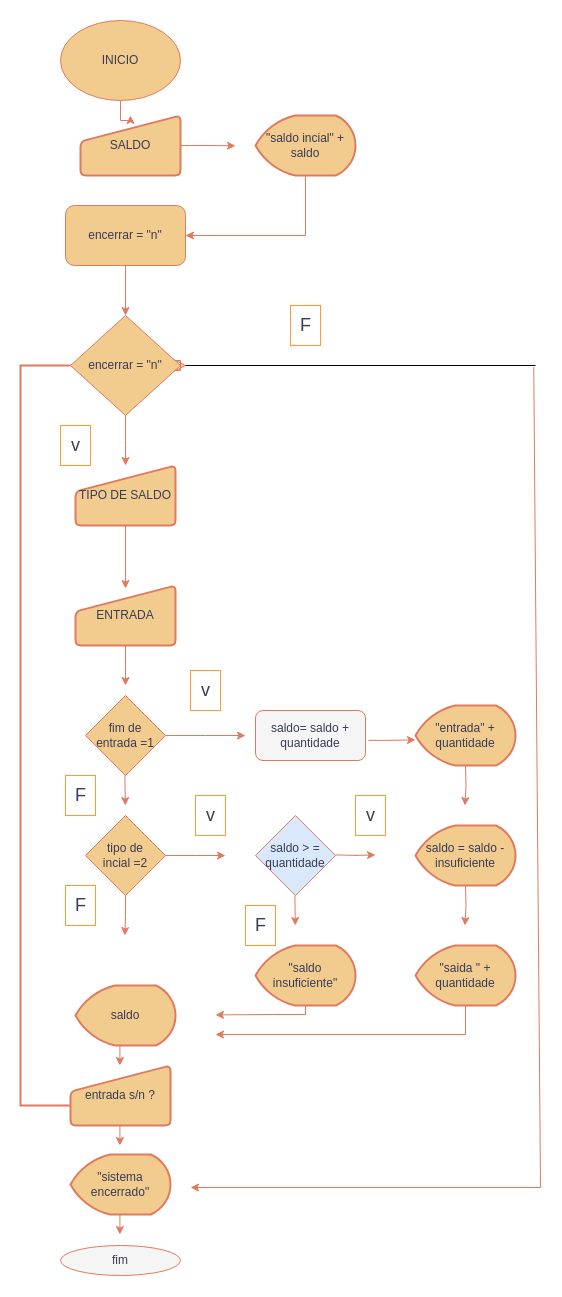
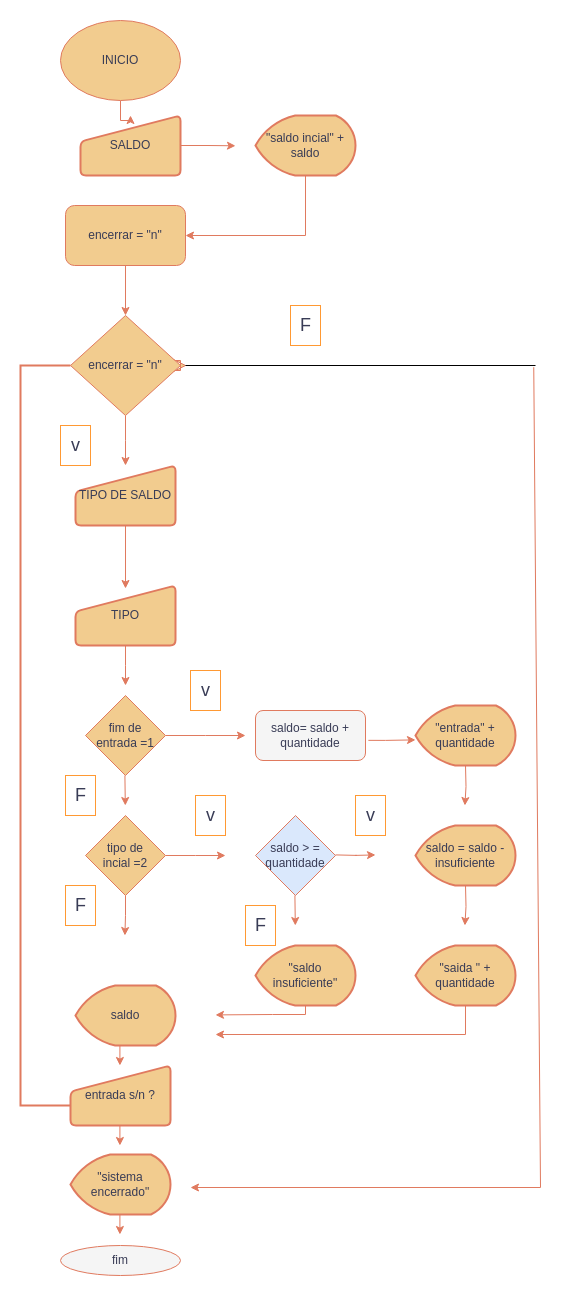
node "ENTRADA": label "ENTRADA" -> "TIPO"
